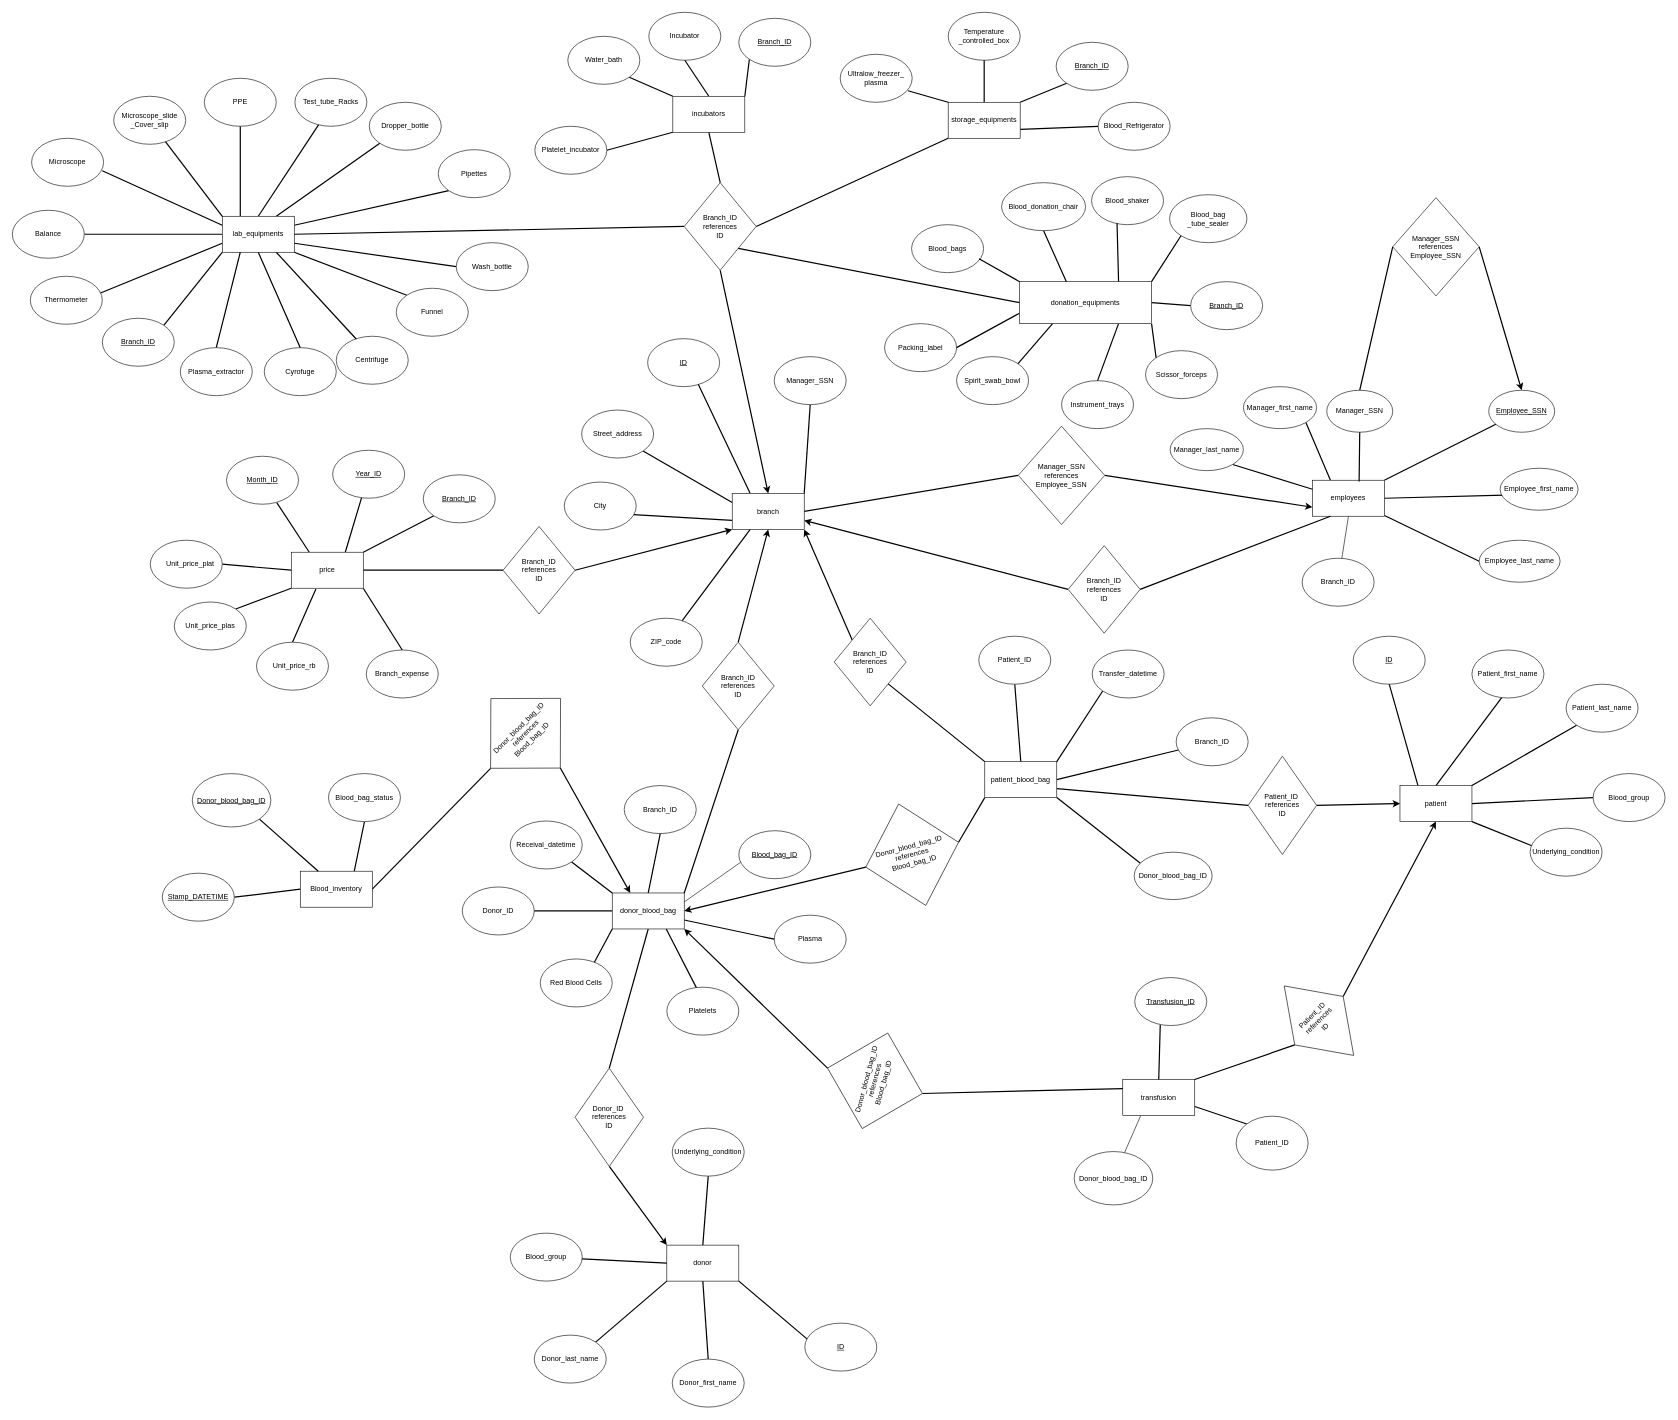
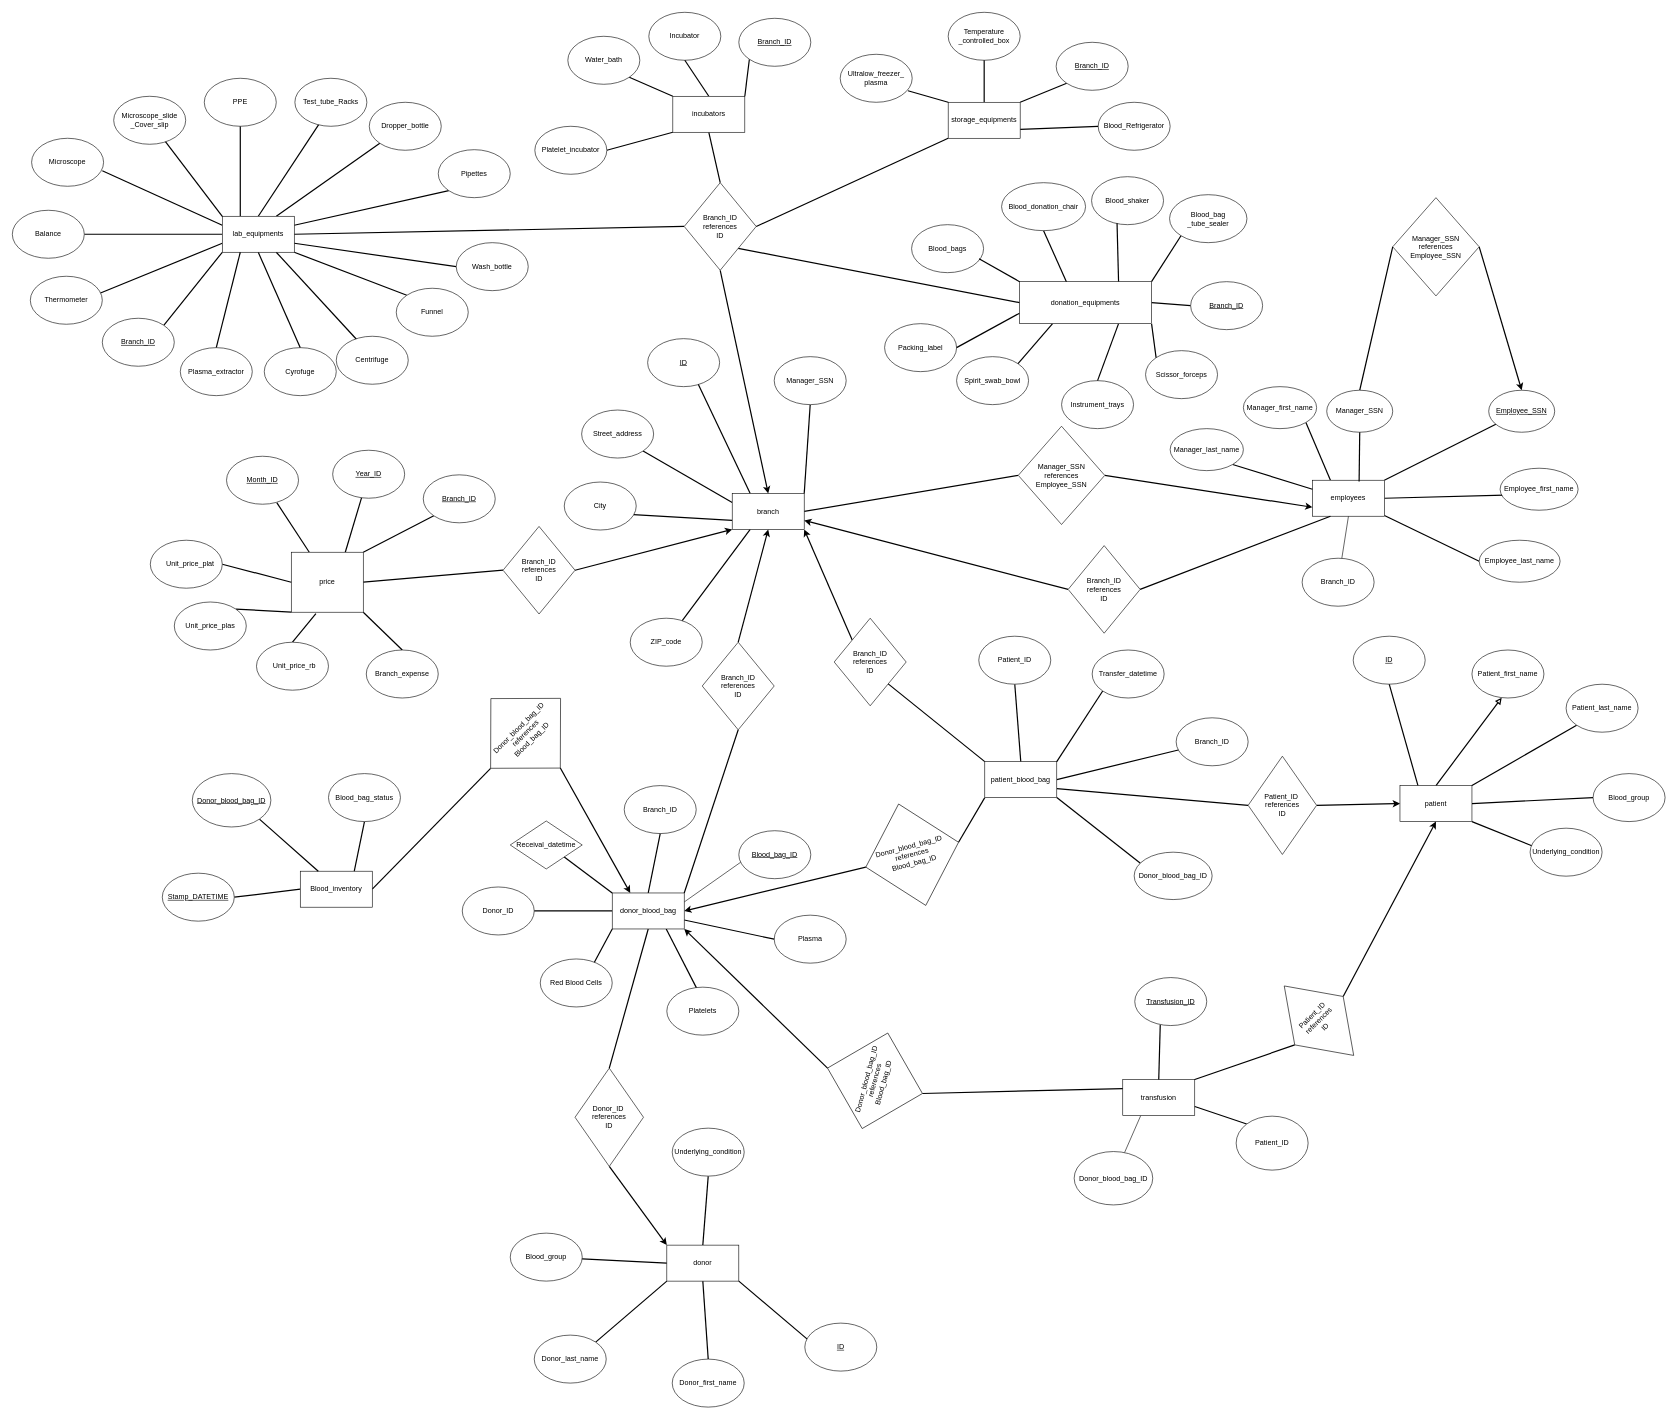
node "price": size 72x36 -> 72x60
edge "Patient_first_name" -- "patient": arrowhead none -> block
node "Receival_datetime": shape ellipse -> diamond
